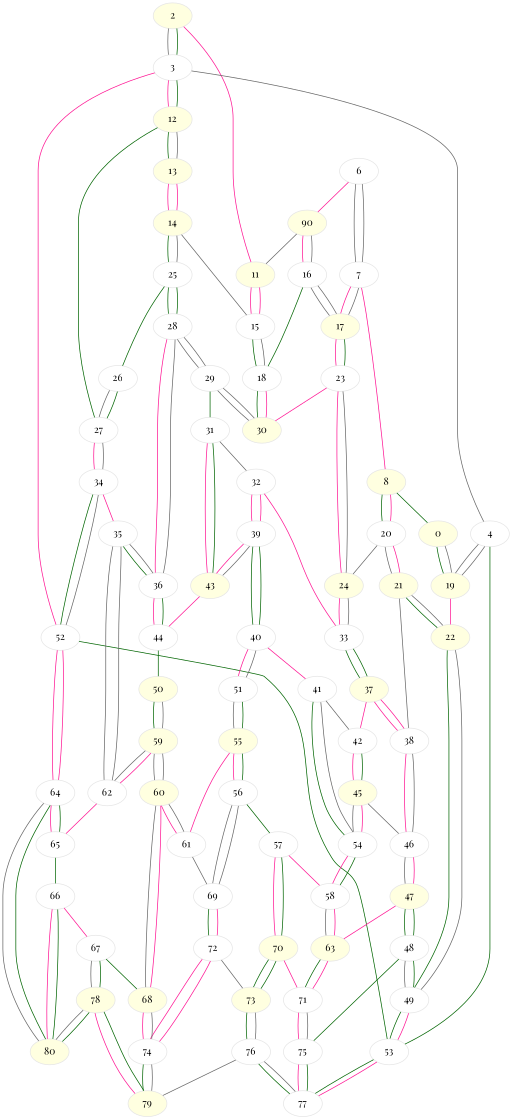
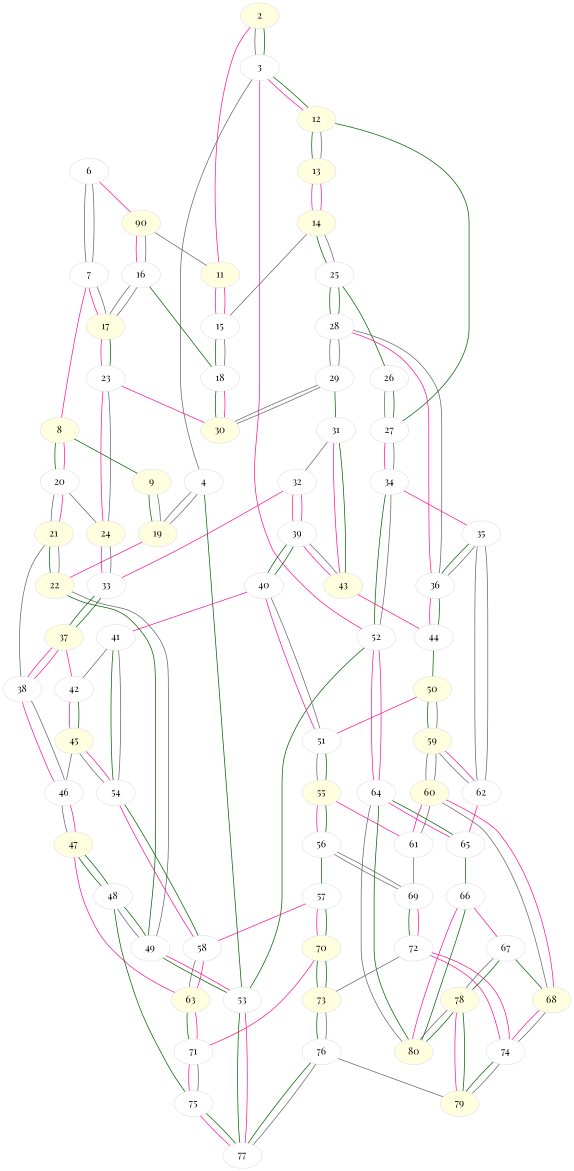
node "0": label "0" -> "9"
edge "50" -- "51": added
